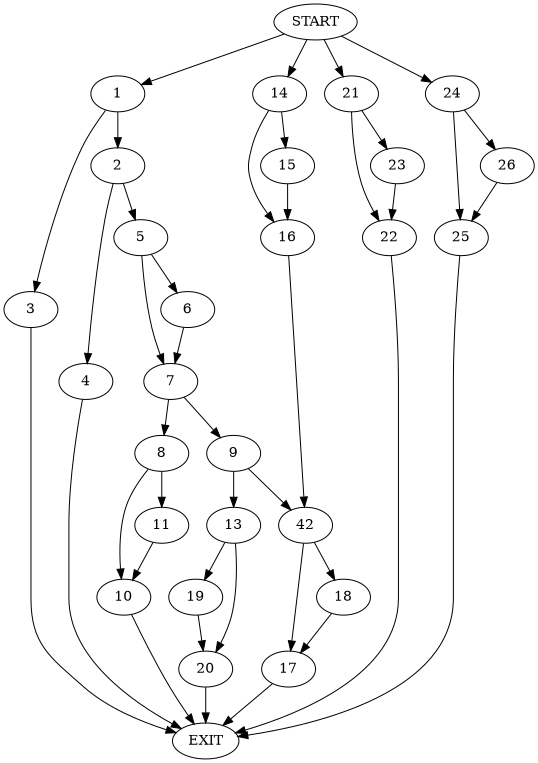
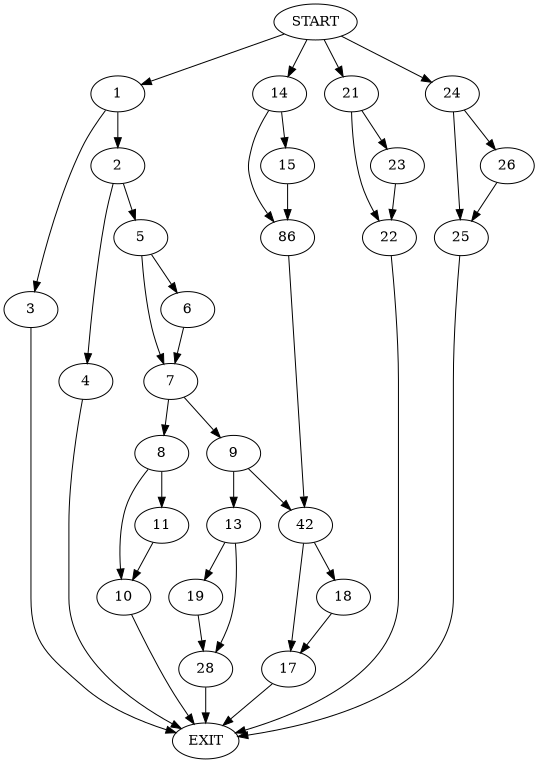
node "16": label "16" -> "86"
node "20": label "20" -> "28"
